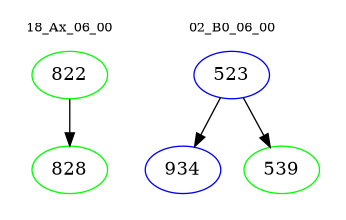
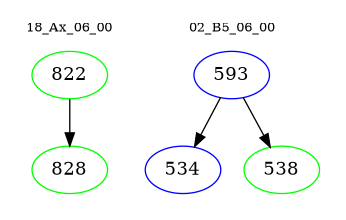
cluster "02_B0_06_00": label "02_B0_06_00" -> "02_B5_06_00"
node "523": label "523" -> "593"
node "934": label "934" -> "534"
node "539": label "539" -> "538"
